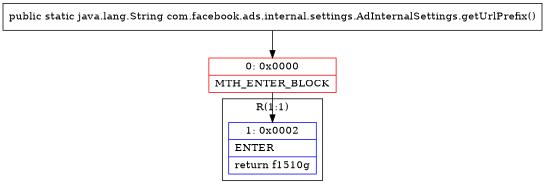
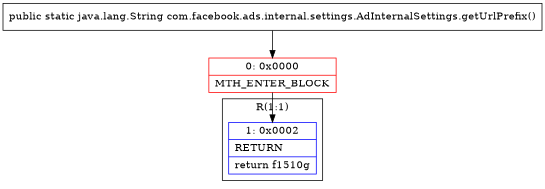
node "1: 0x0002": text "ENTER" -> "RETURN"
